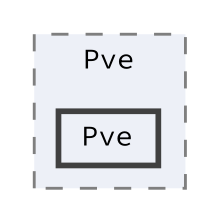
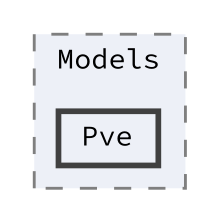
cluster "Pve": label "Pve" -> "Models"
